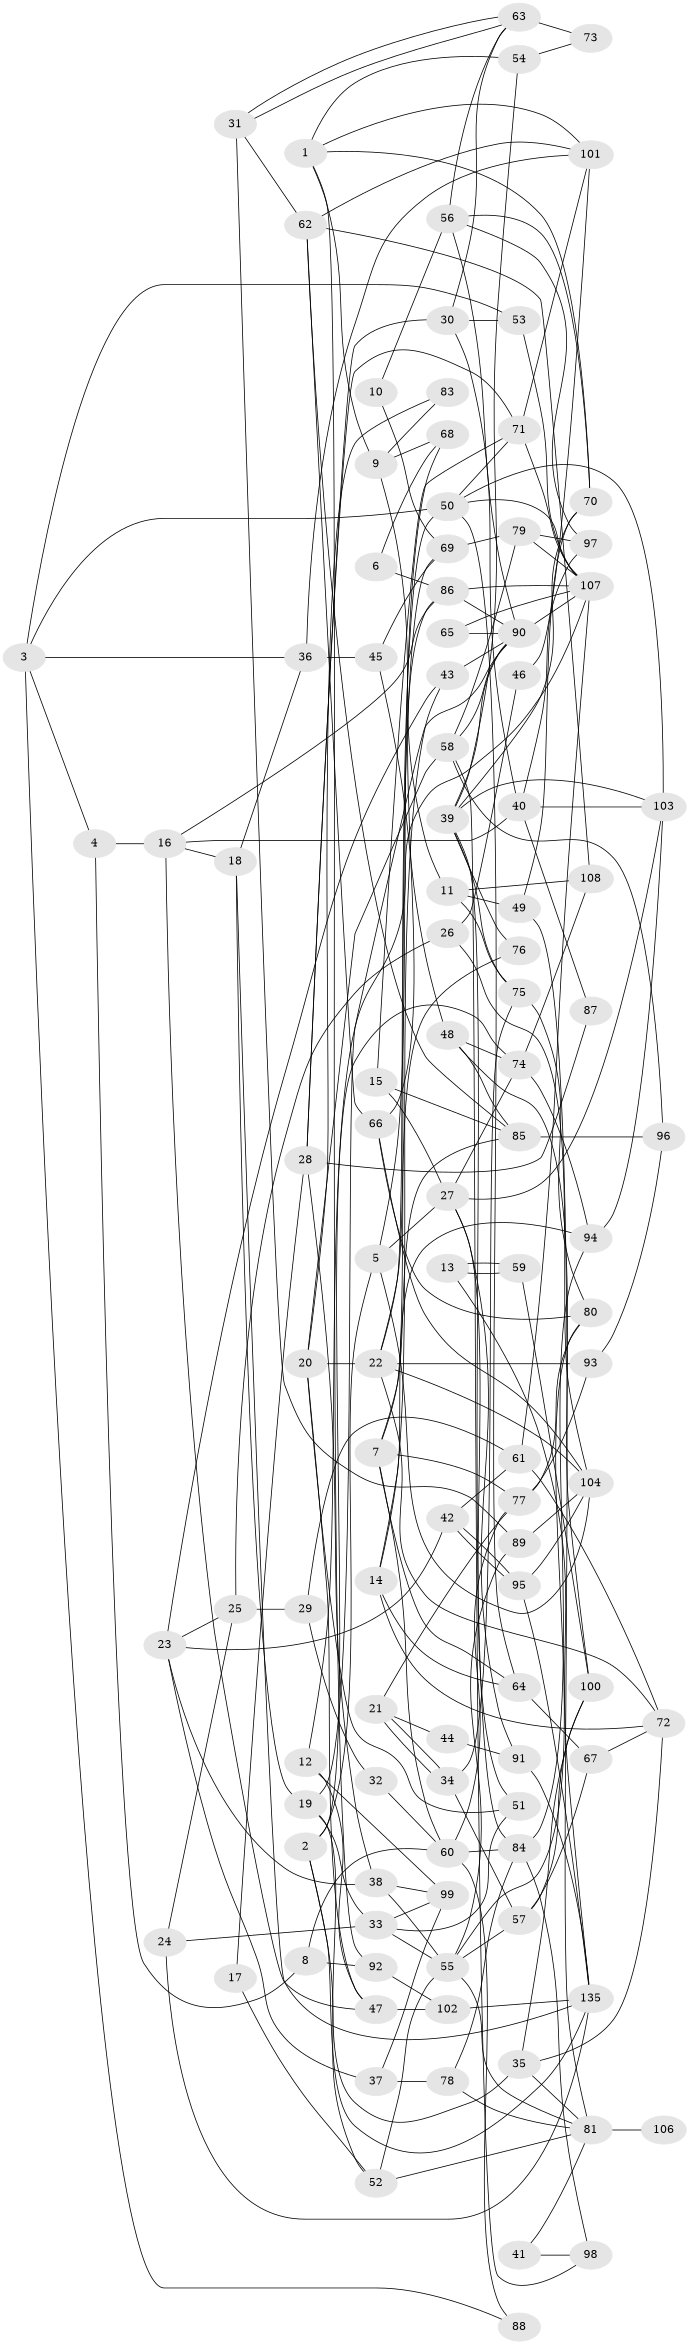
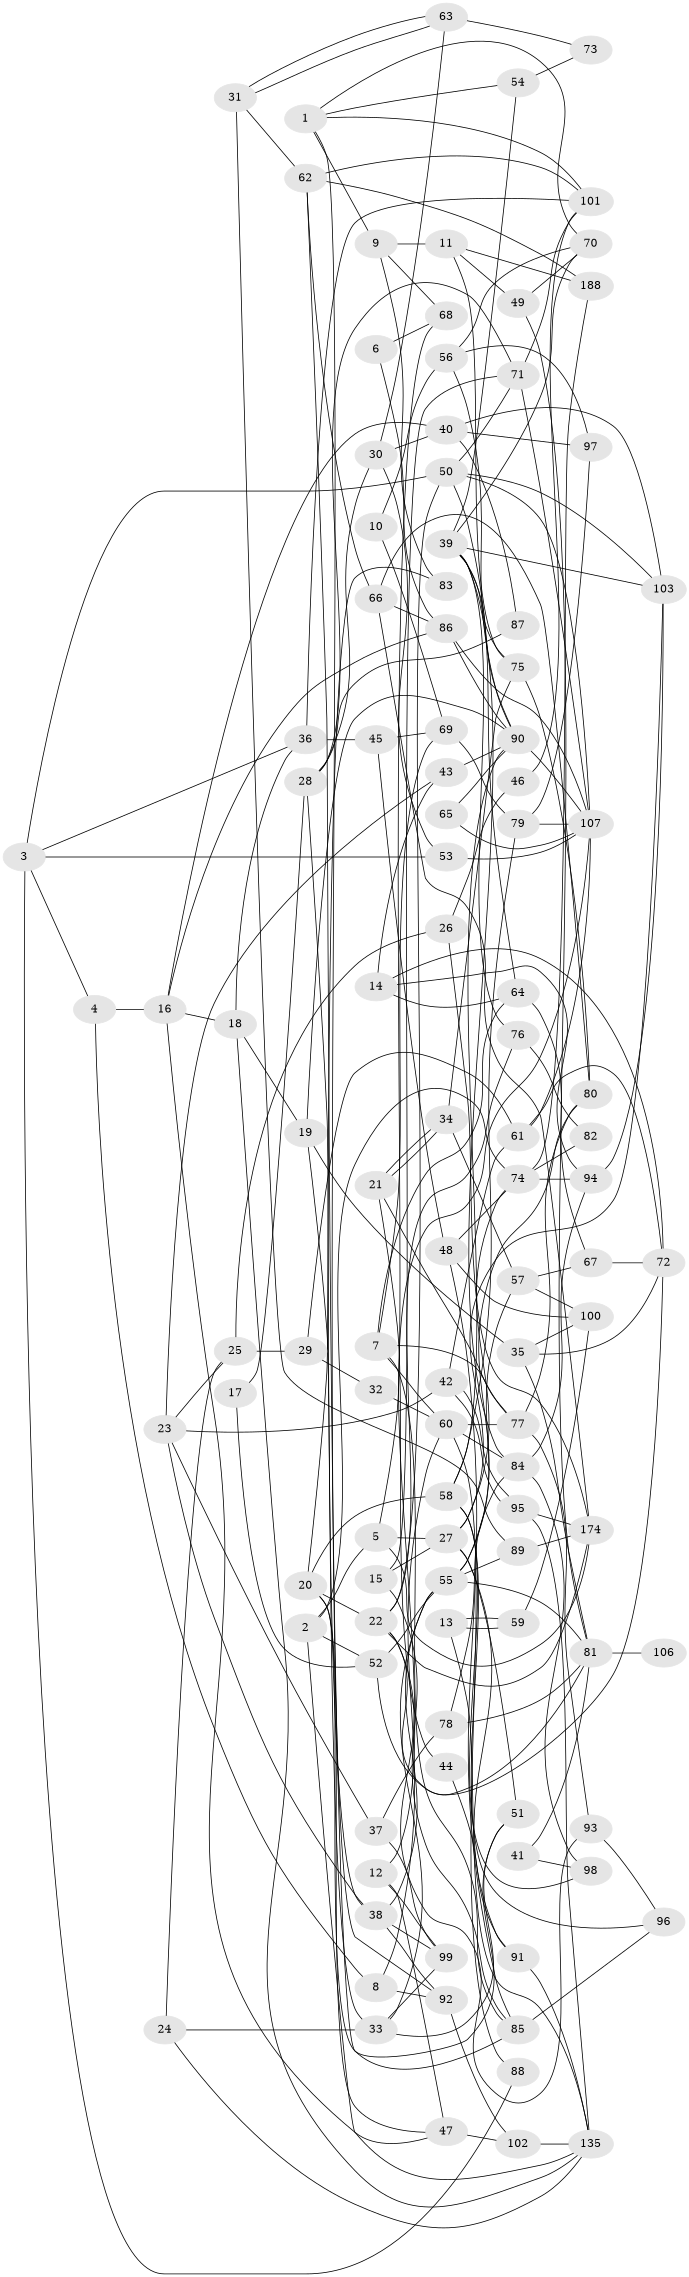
edge "63" -- "56": removed
node "108": label "108" -> "188"
node "82": added
node "104": label "104" -> "174"
edge "38" -- "92": added
